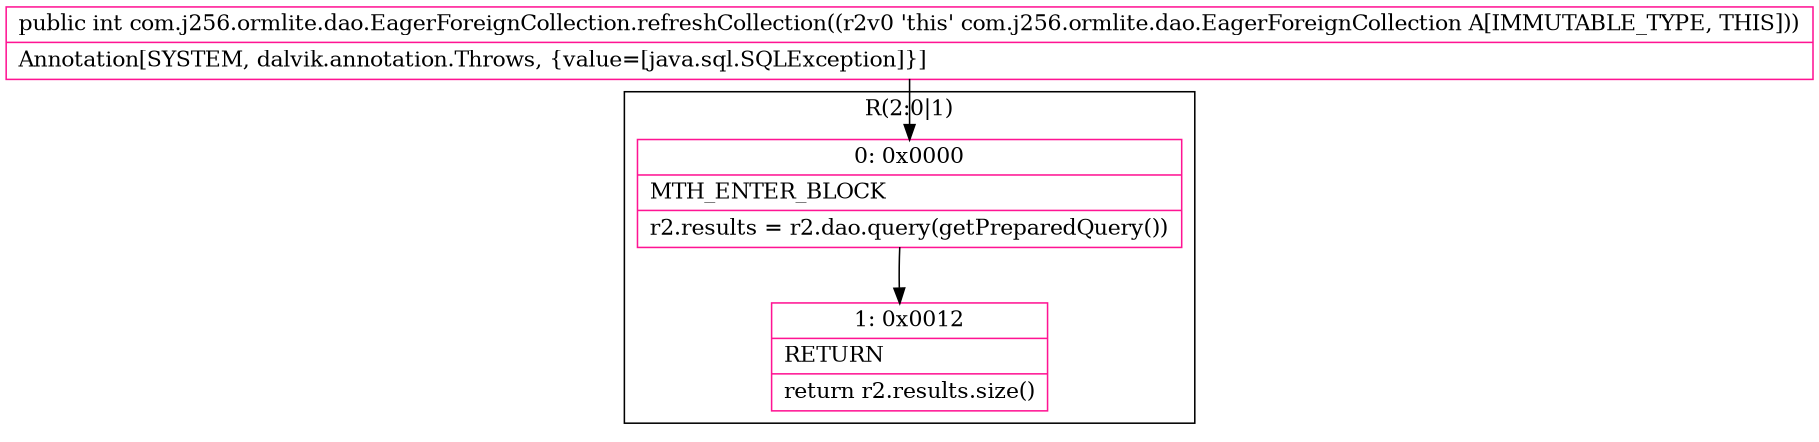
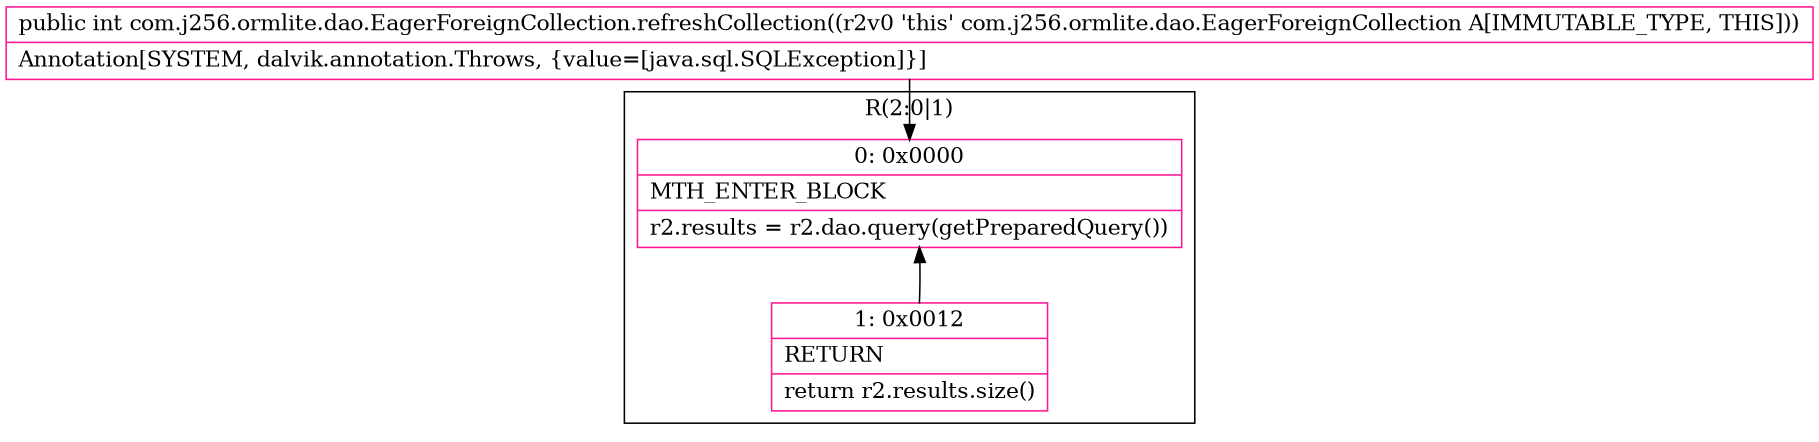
edge "0: 0x0000" -> "1: 0x0012": reversed
